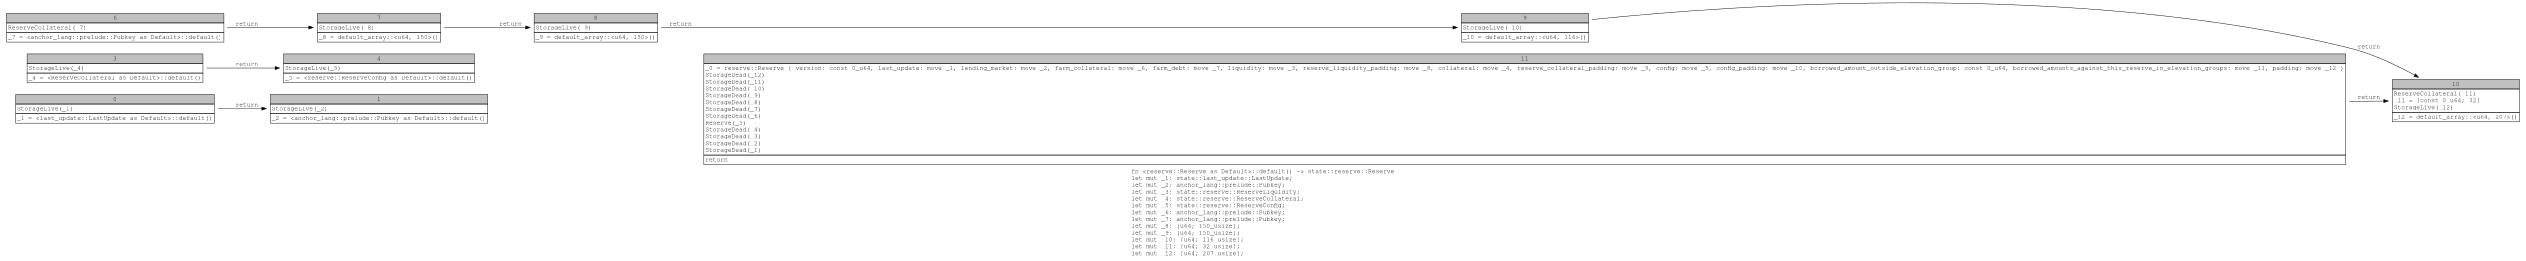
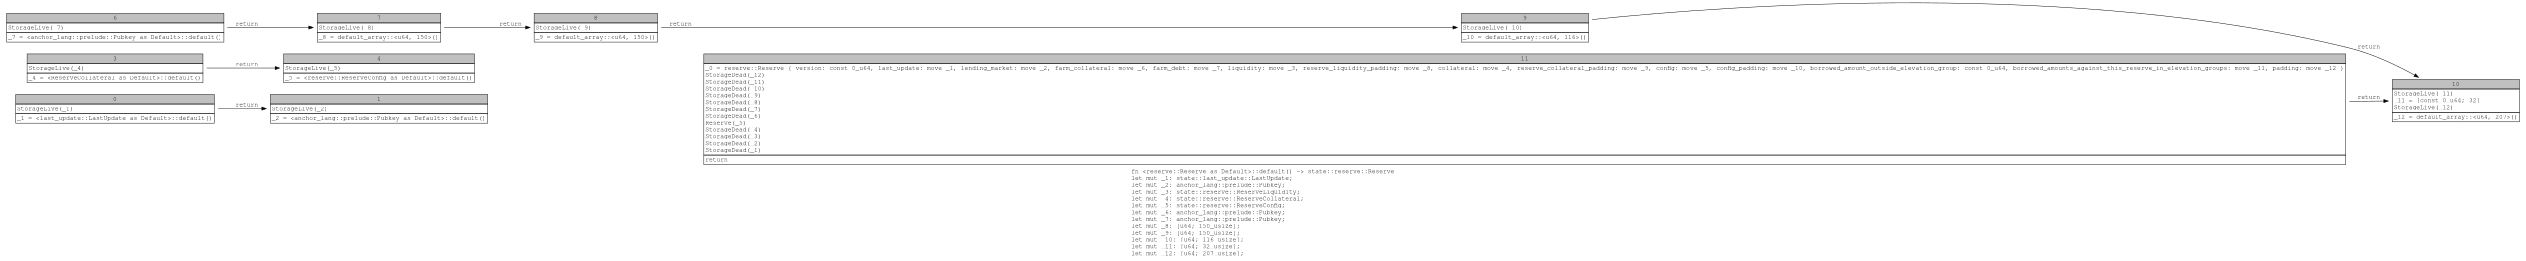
node "6": text "ReserveCollateral(_7)" -> "StorageLive(_7)"
node "10": text "ReserveCollateral(_11)" -> "StorageLive(_11)"
